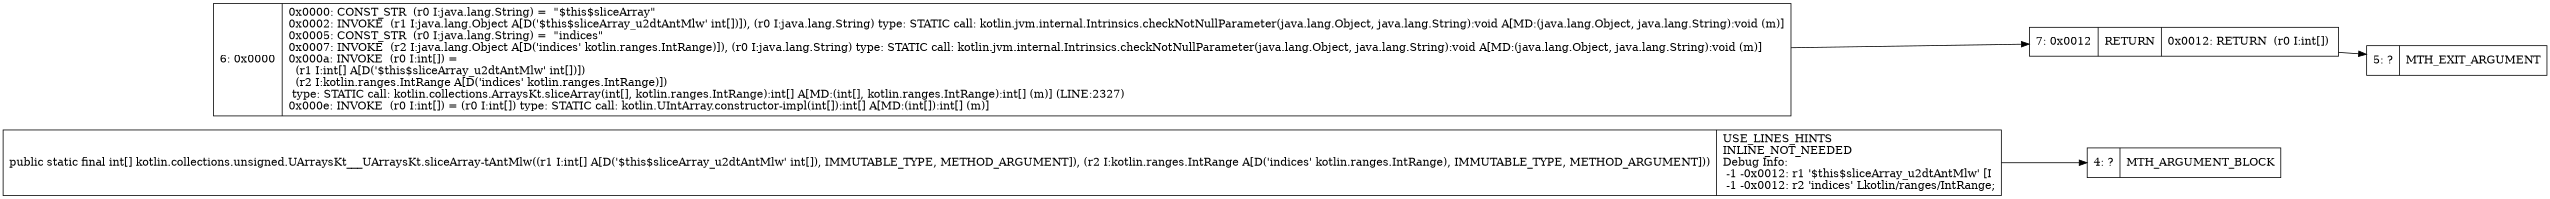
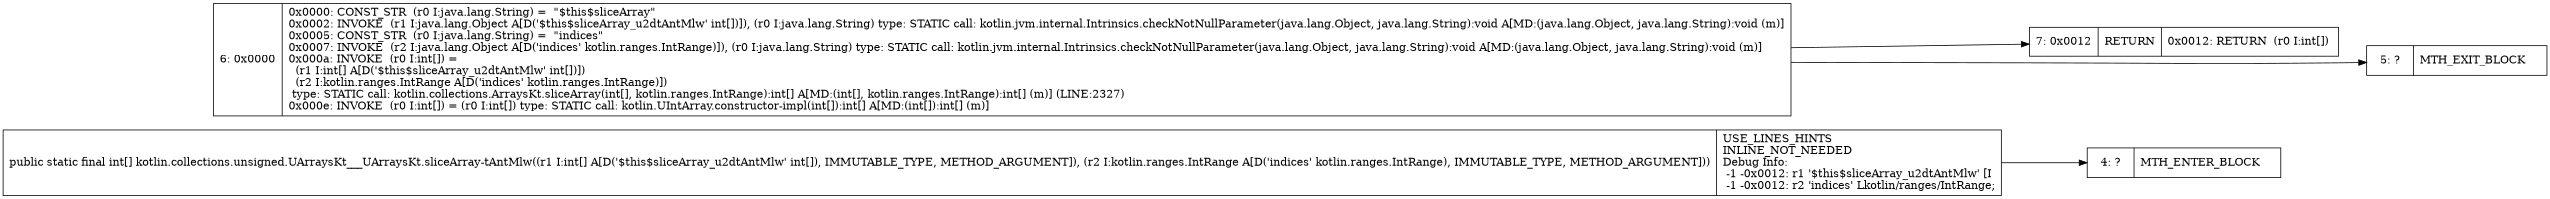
edge "7: 0x0012" -> "5: ?": now "6: 0x0000" -> "5: ?"
node "5: ?": text "MTH_EXIT_ARGUMENT" -> "MTH_EXIT_BLOCK"
node "4: ?": text "MTH_ARGUMENT_BLOCK" -> "MTH_ENTER_BLOCK"
